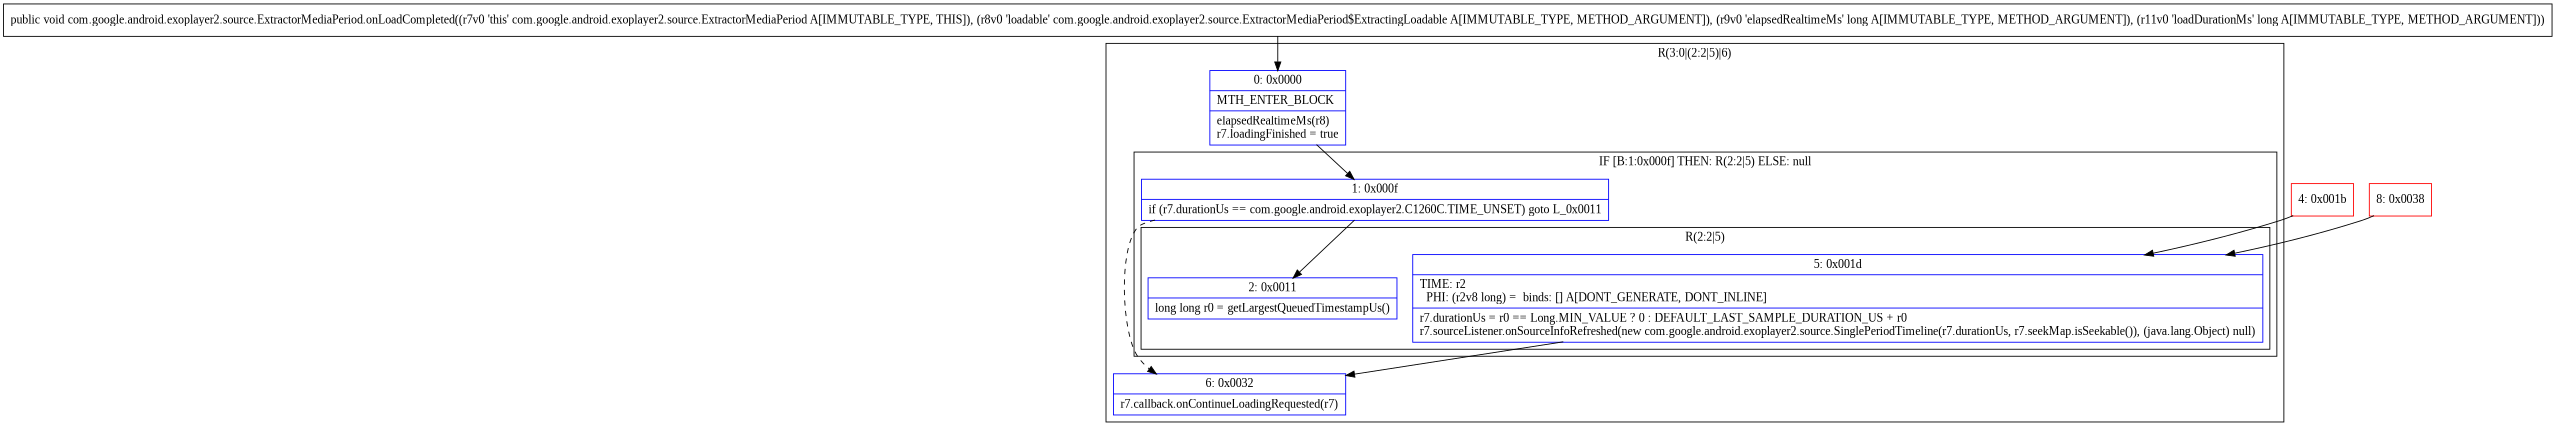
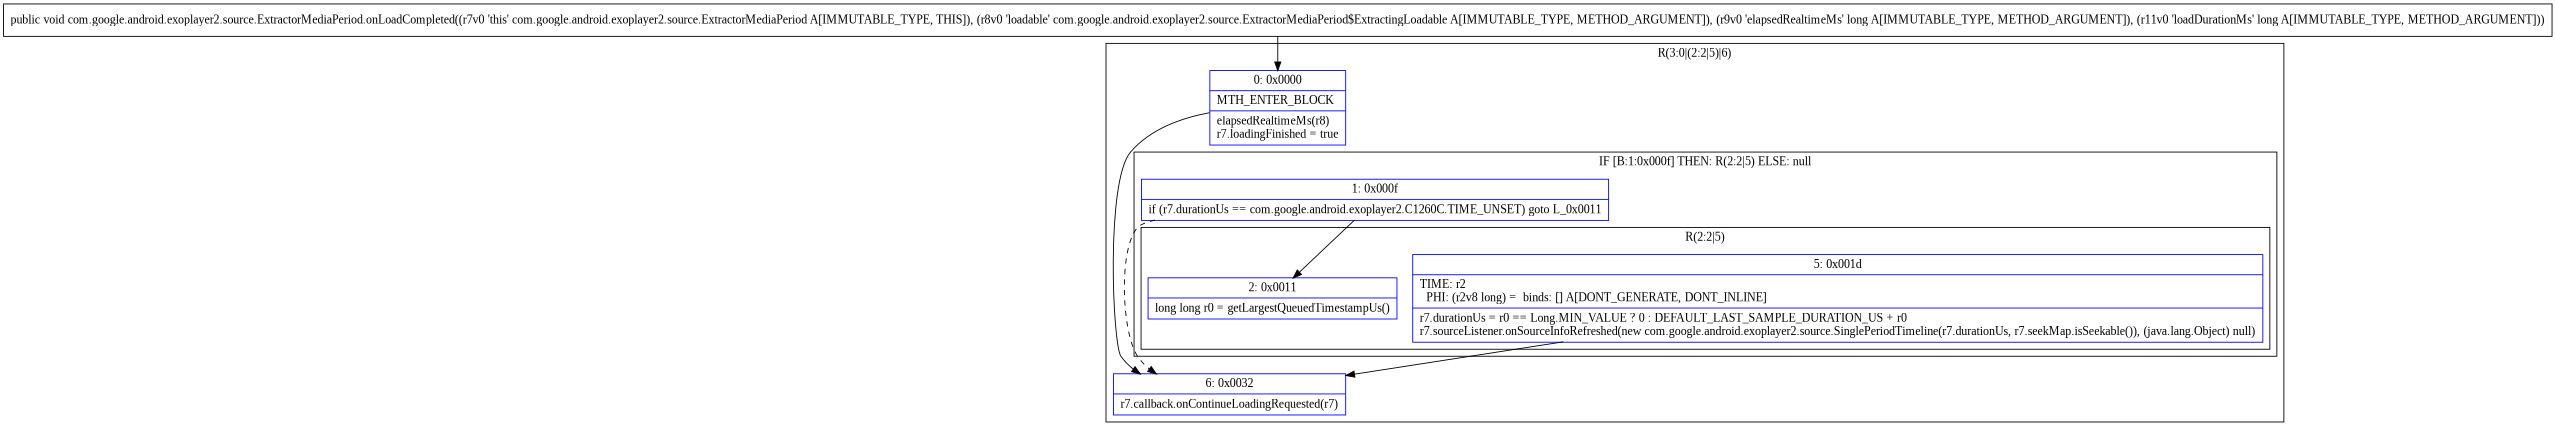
edge "0: 0x0000" -> "1: 0x000f": now "0: 0x0000" -> "6: 0x0032"
node "4: 0x001b": removed
node "8: 0x0038": removed
